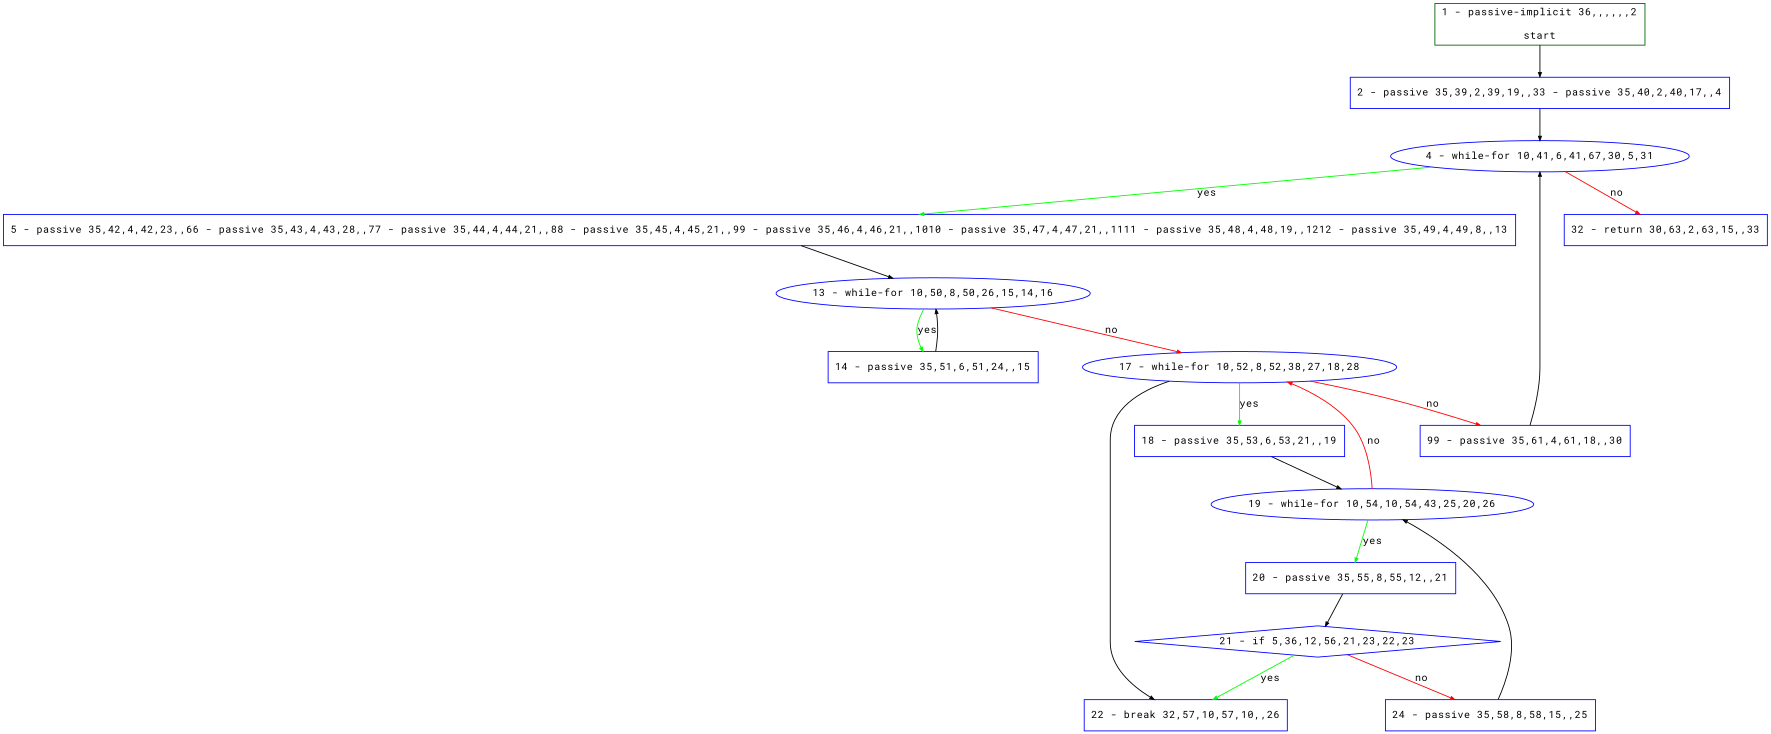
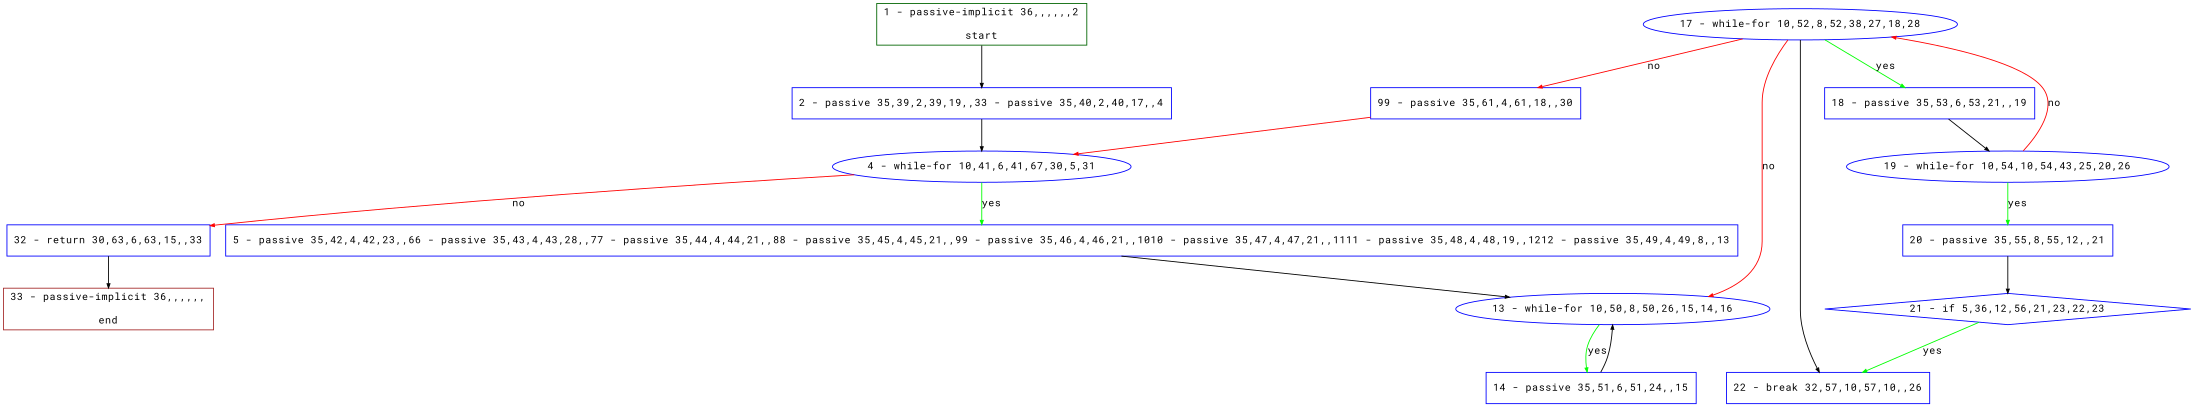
node "32 - return 30,63,2,63,15,,33": label "32 - return 30,63,2,63,15,,33" -> "32 - return 30,63,6,63,15,,33"
edge "99 - passive 35,61,4,61,18,,30" -> "4 - while-for 10,41,6,41,67,30,5,31": color #000000 -> #ff0000
node "33 - passive-implicit 36,,,,,, end": added
edge "13 - while-for 10,50,8,50,26,15,14,16" -> "17 - while-for 10,52,8,52,38,27,18,28": reversed
node "24 - passive 35,58,8,58,15,,25": removed
